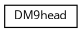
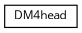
node "DM9head": label "DM9head" -> "DM4head"
